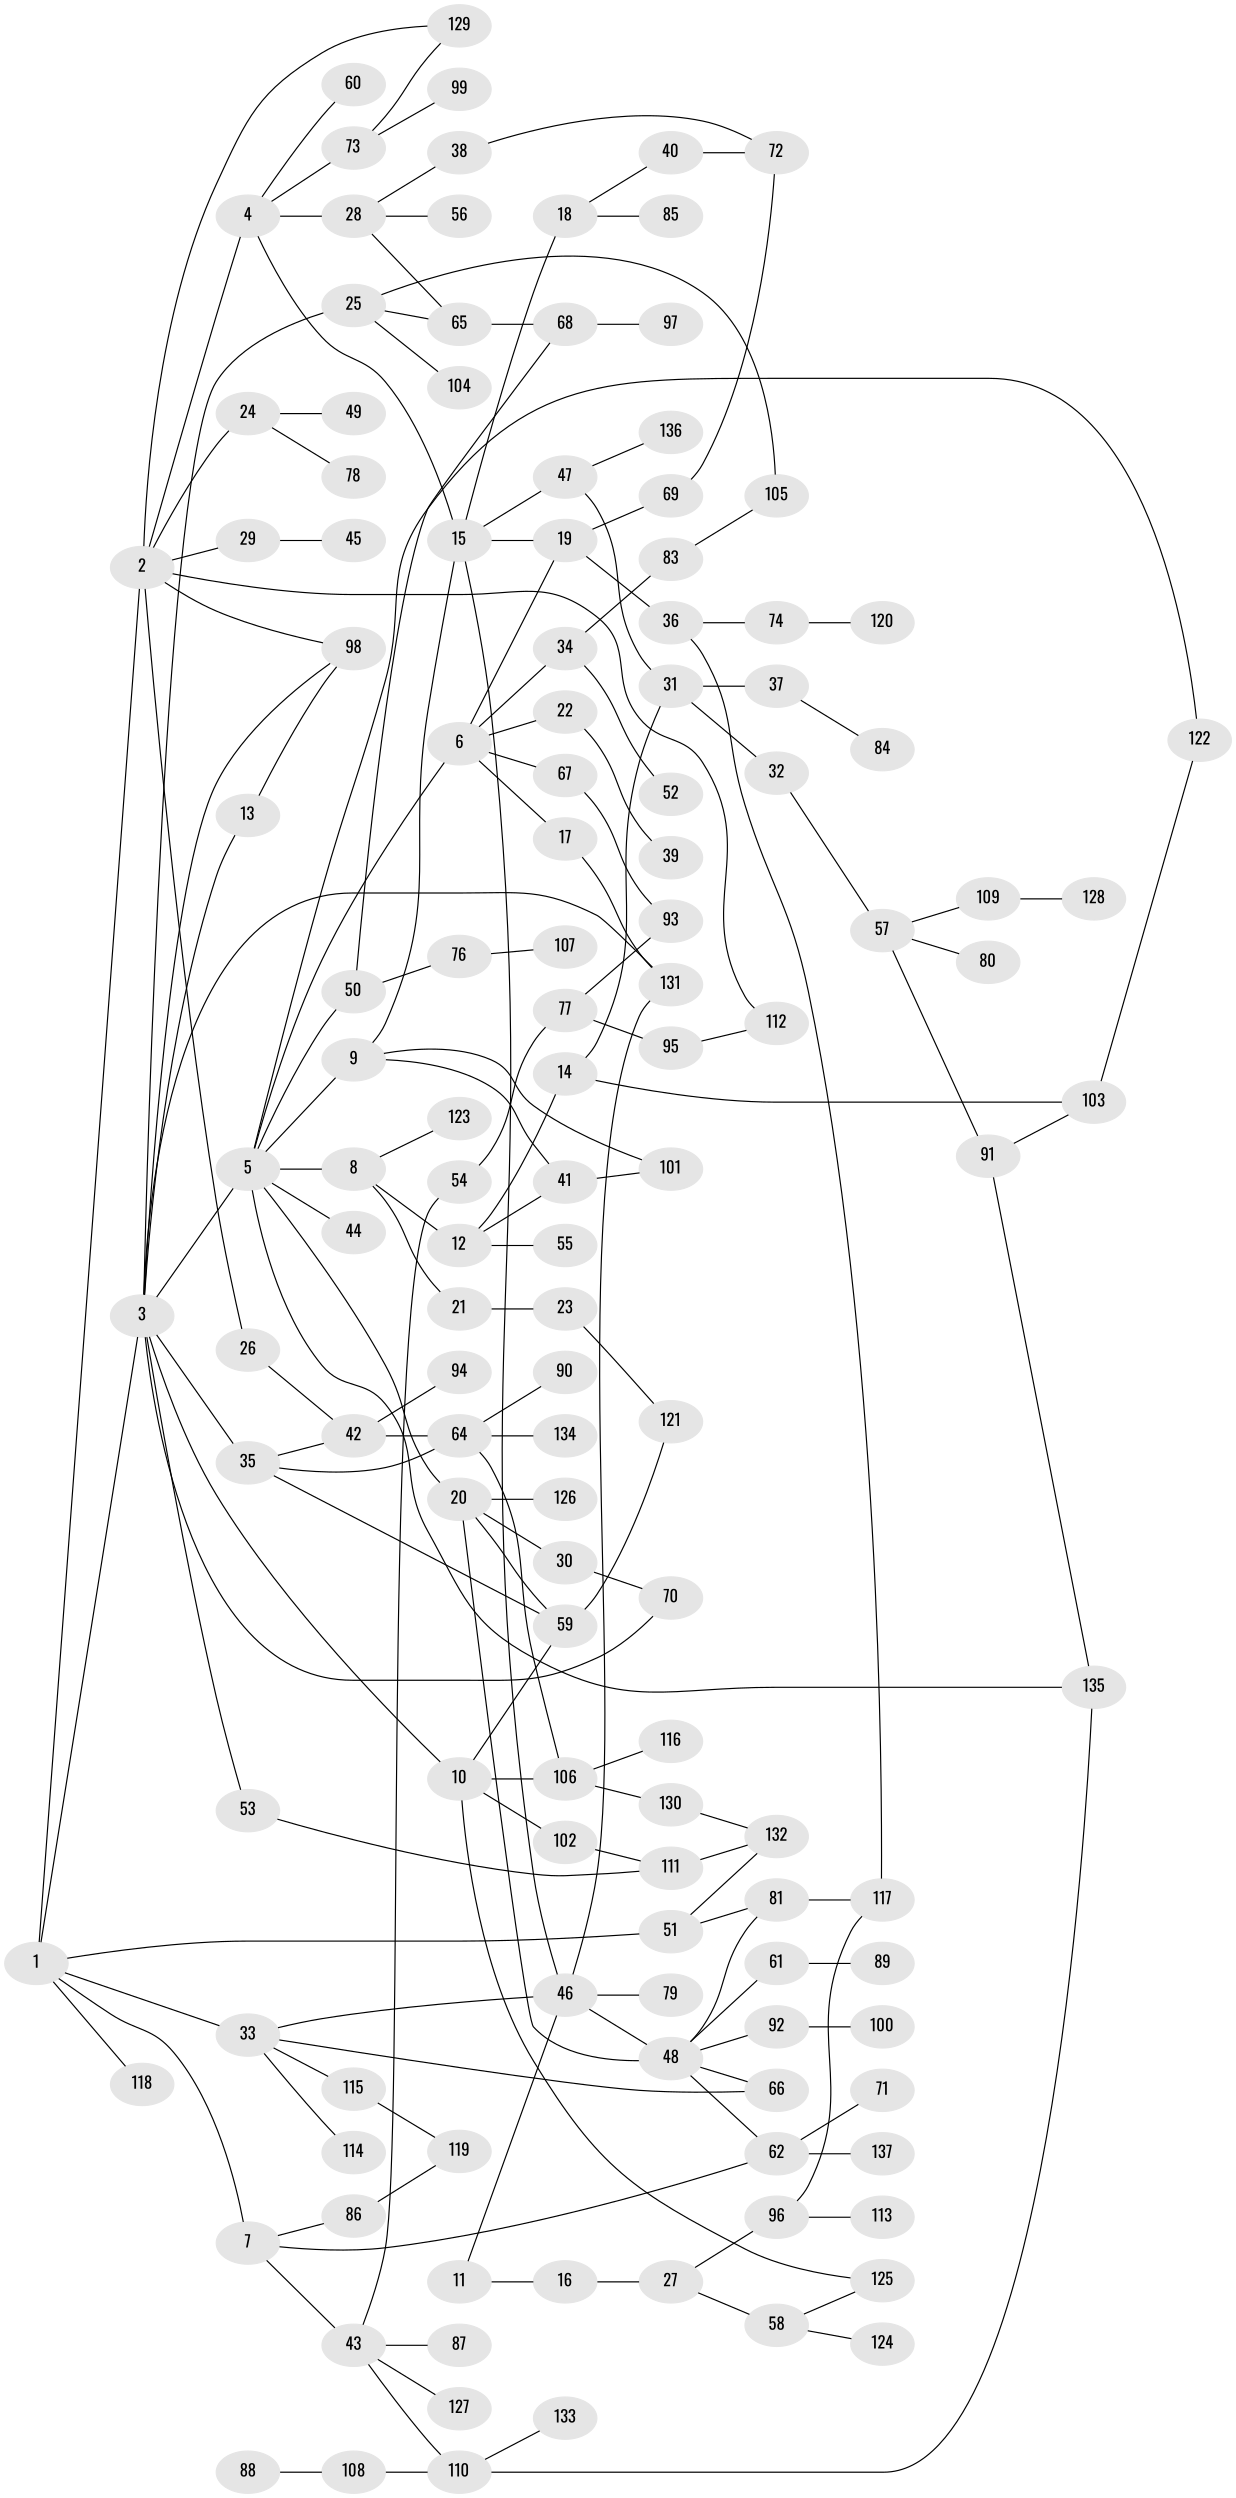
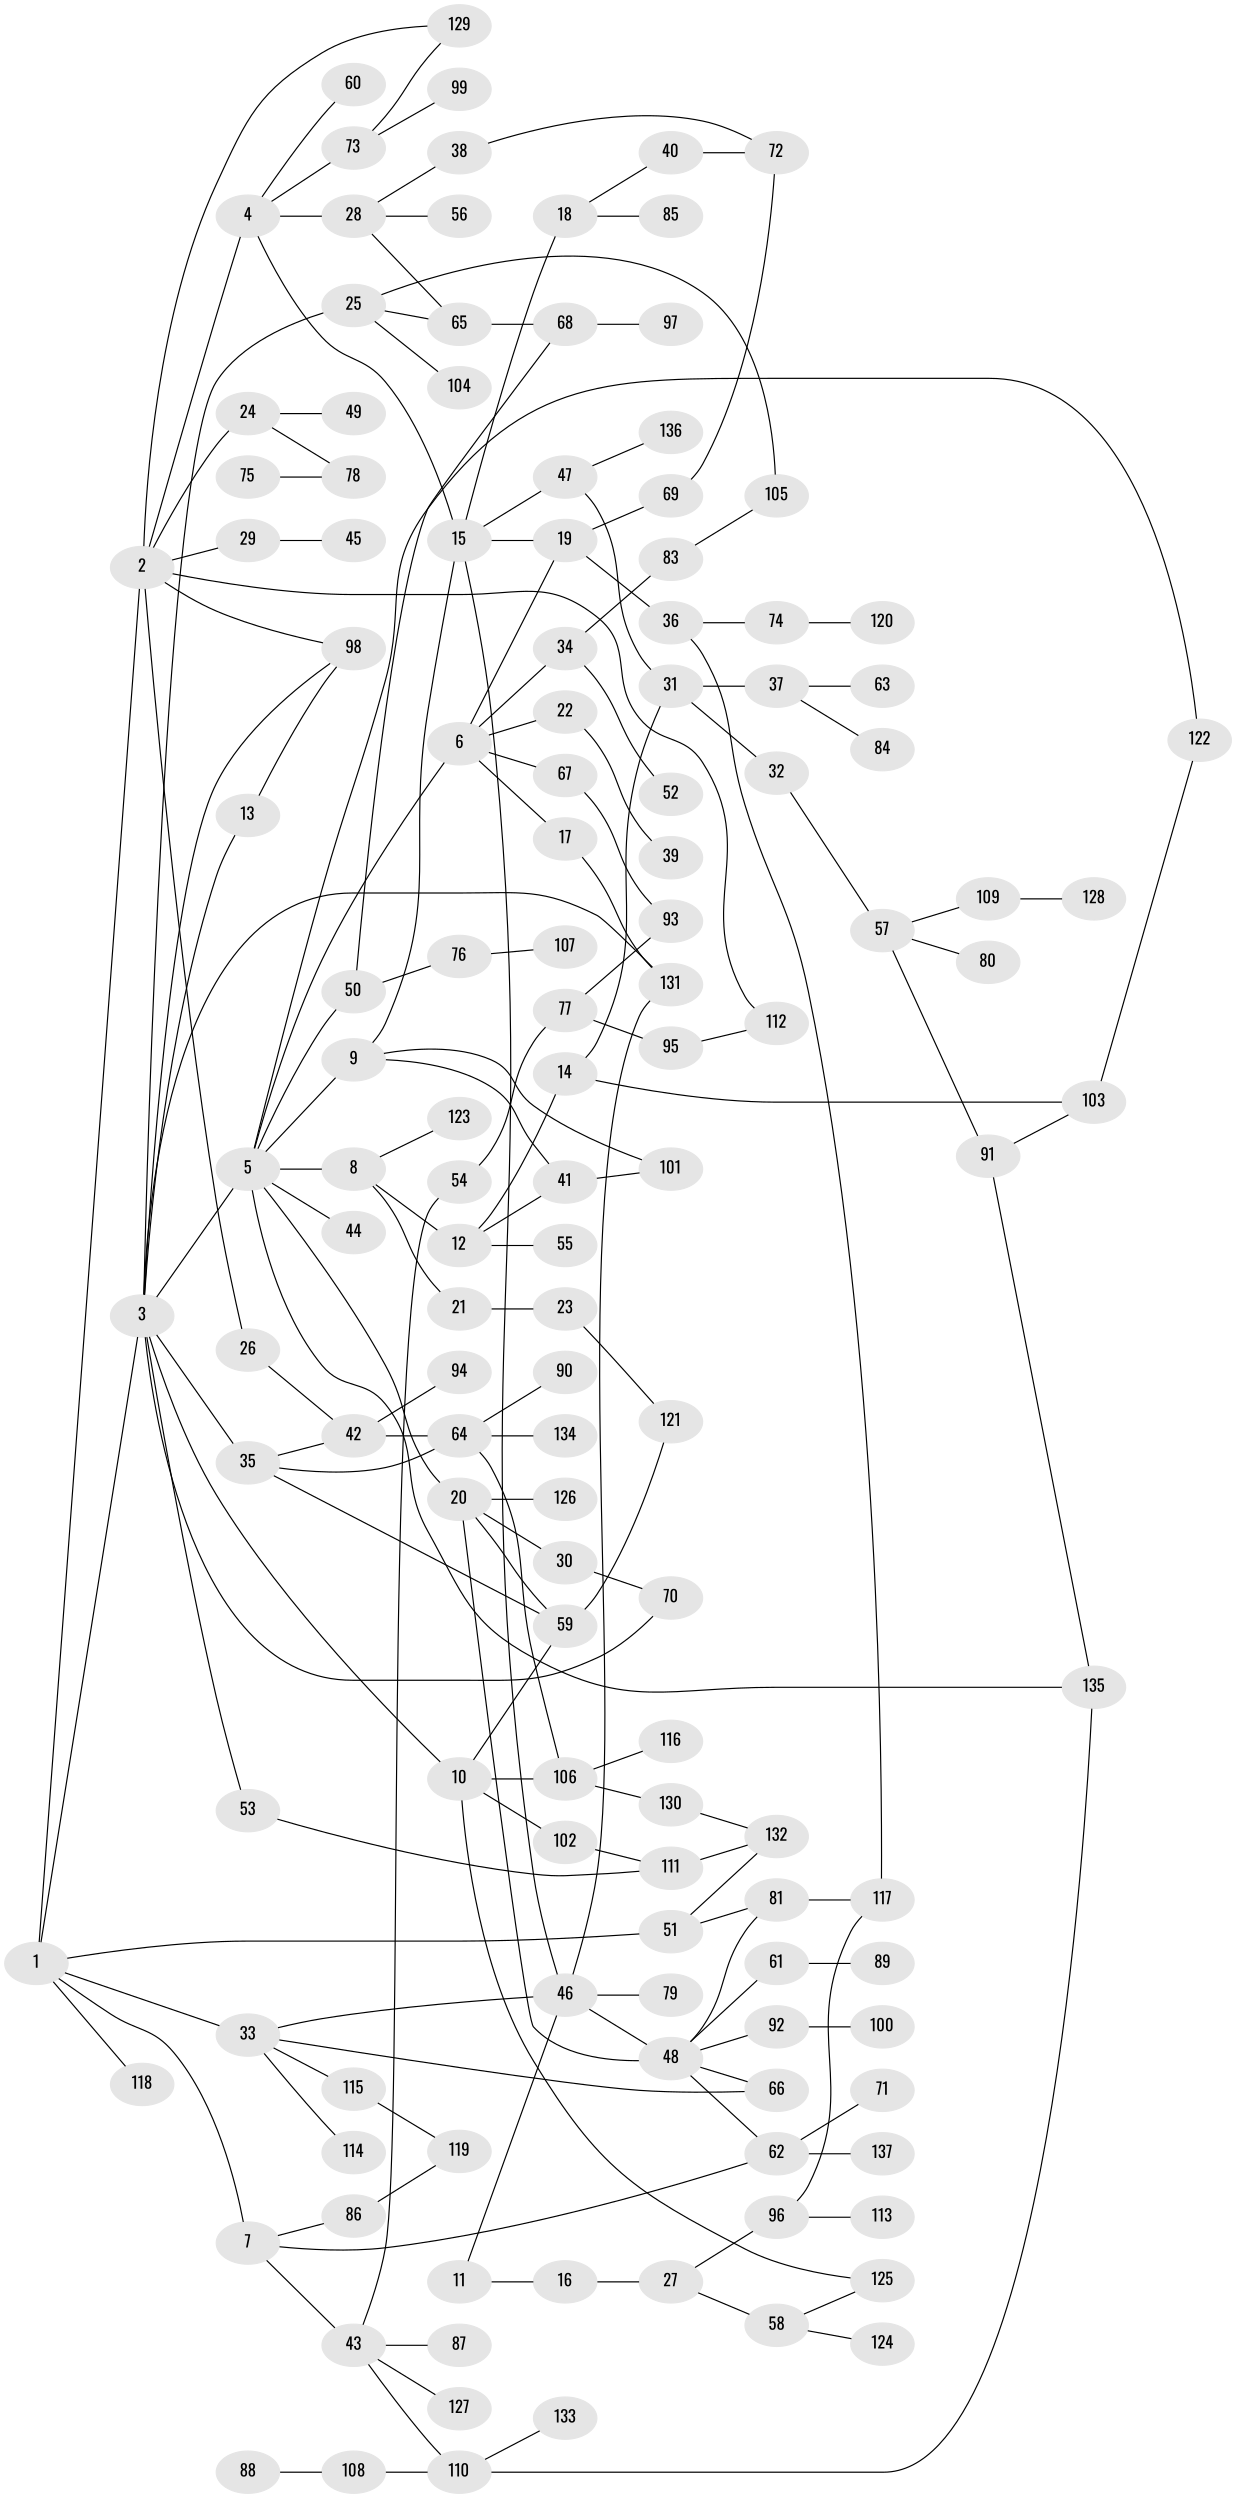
node "75": added
node "63": added
